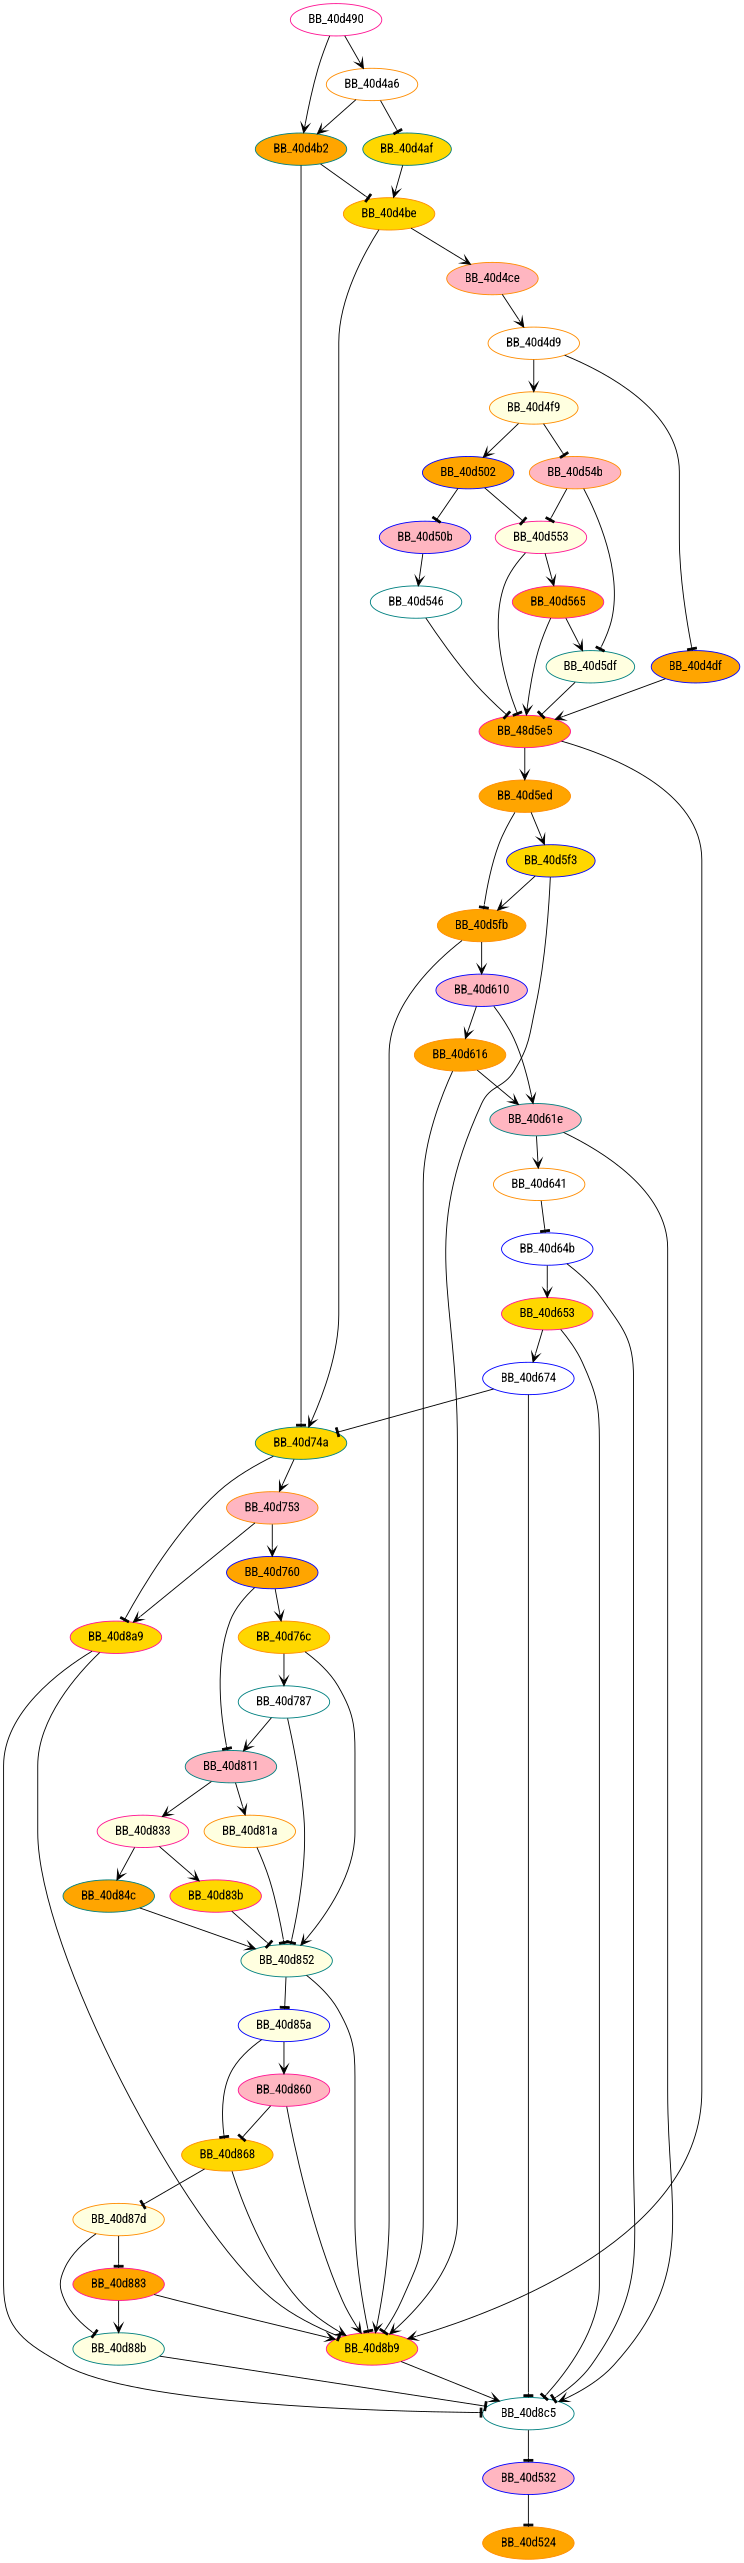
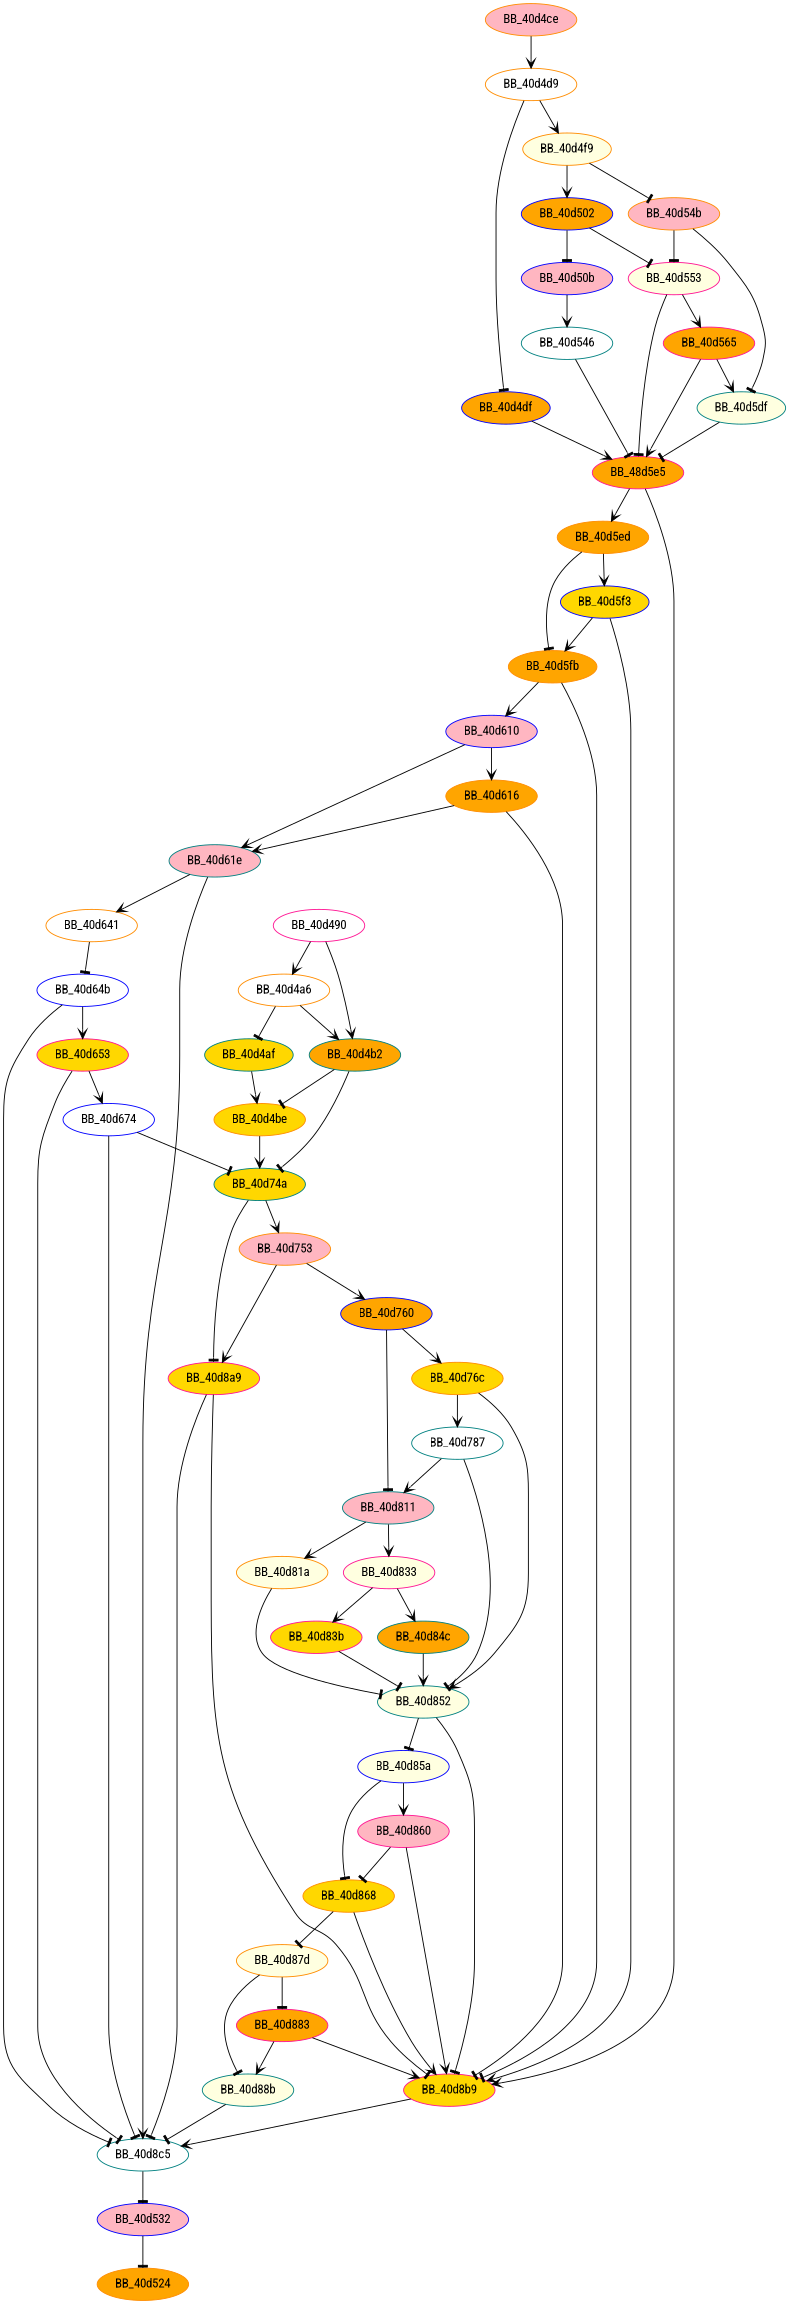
edge "BB_40d4be" -> "BB_40d4ce": removed
edge "BB_40d5fb" -> "BB_40d8b9": arrowhead vee -> tee
